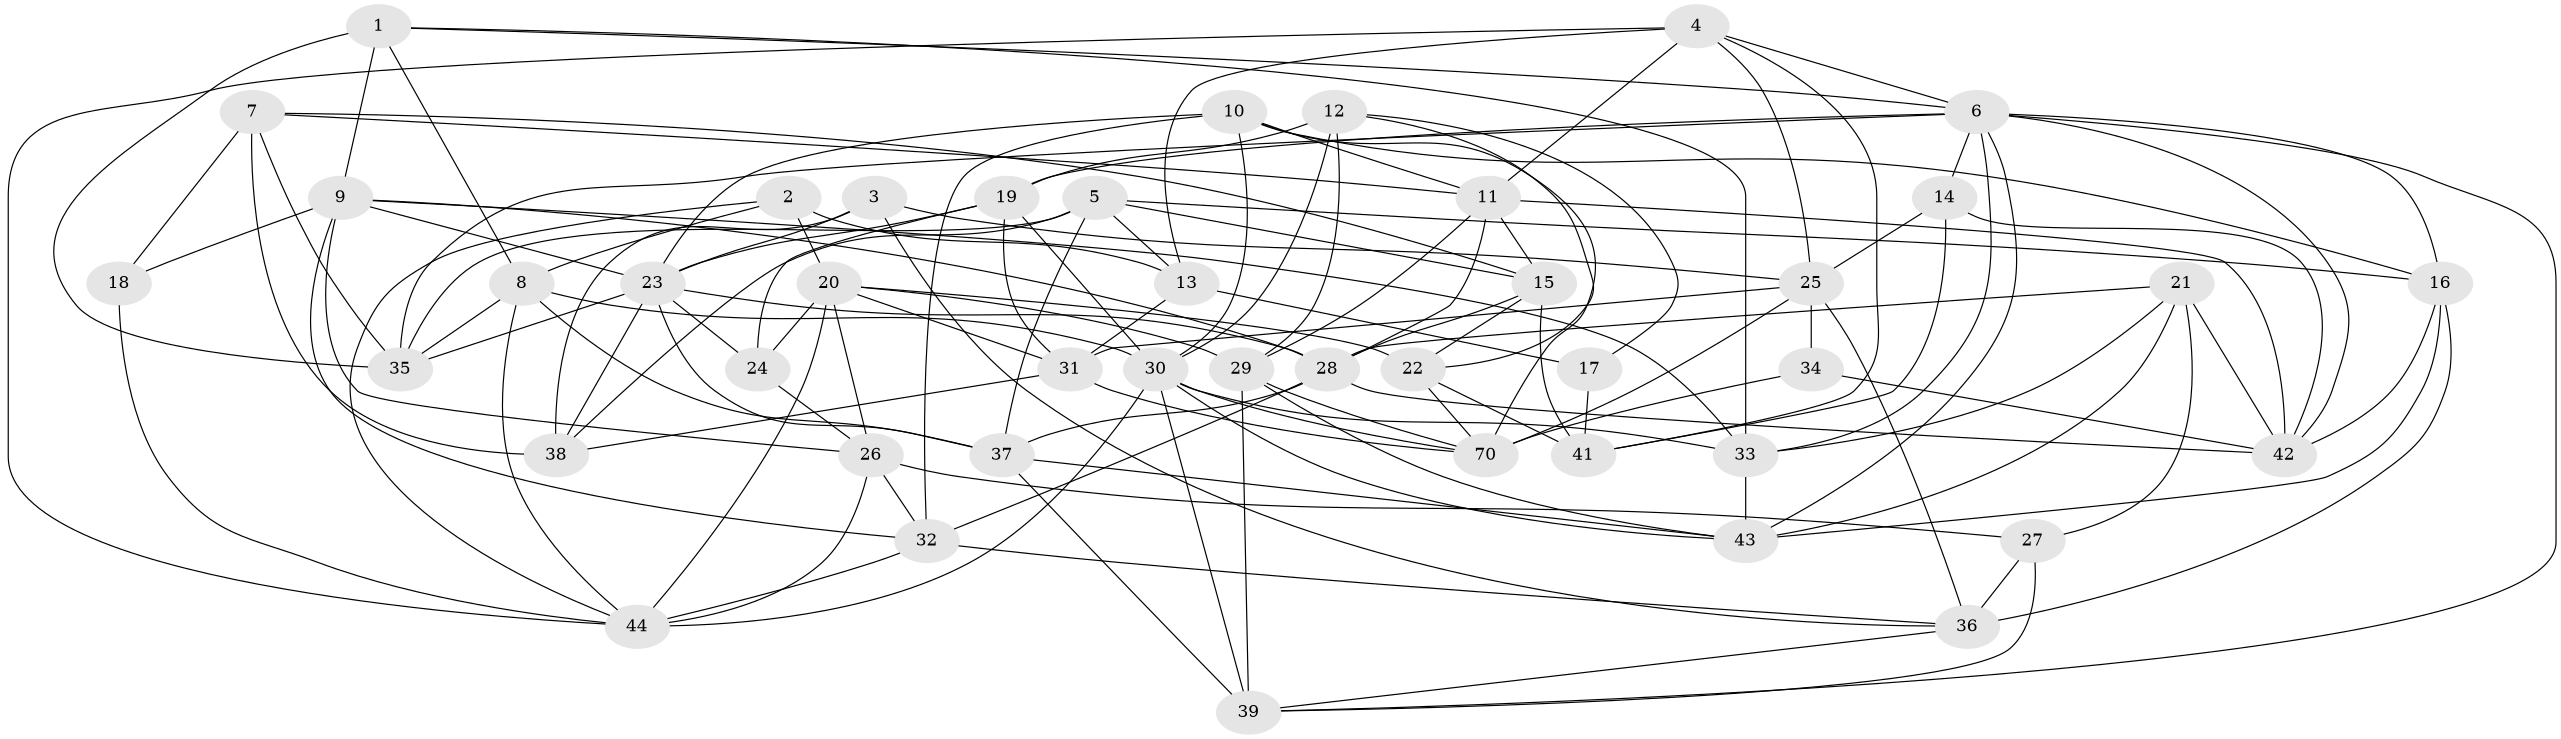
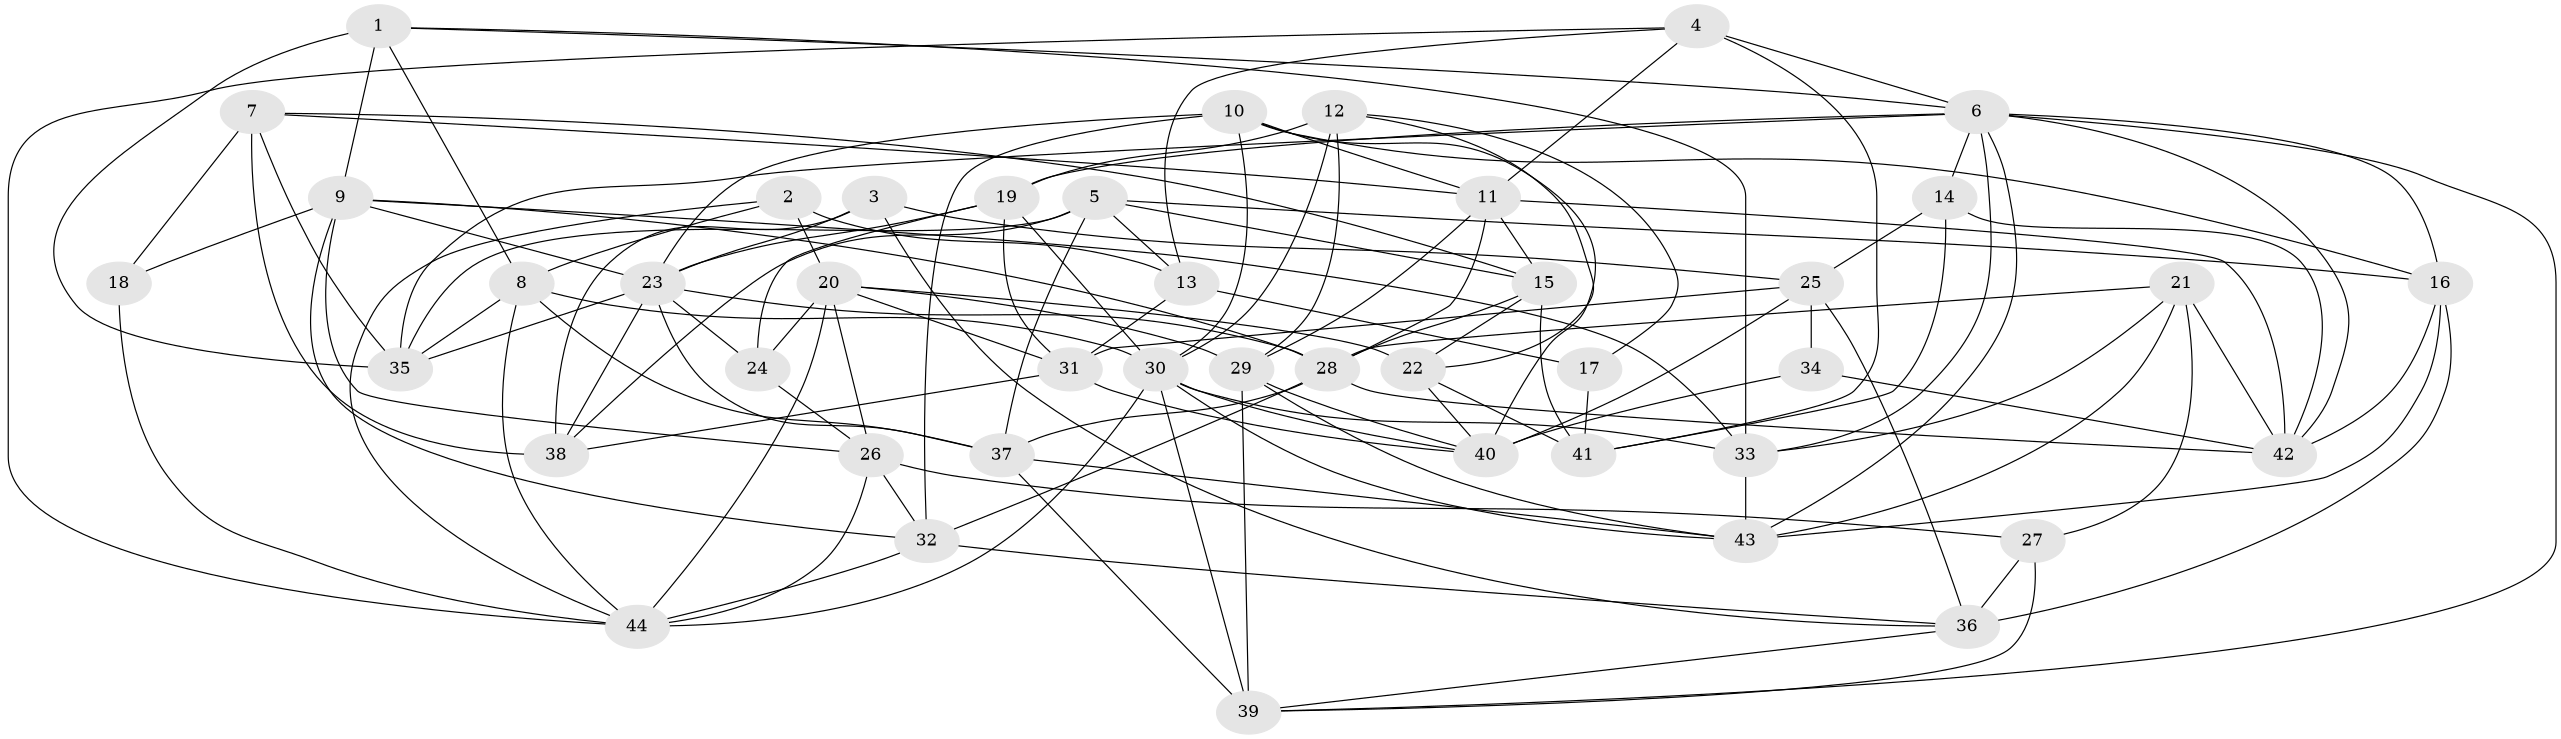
edge "4" -- "25": removed
node "70": label "70" -> "40"
